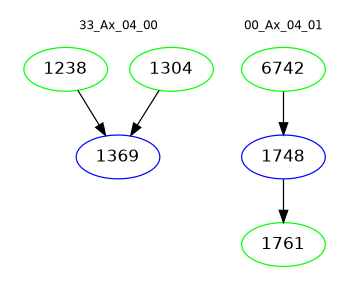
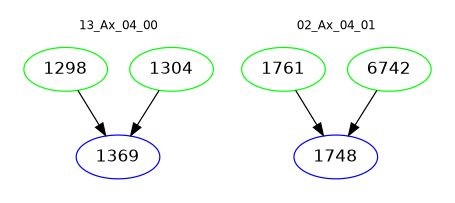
cluster "33_Ax_04_00": label "33_Ax_04_00" -> "13_Ax_04_00"
cluster "00_Ax_04_01": label "00_Ax_04_01" -> "02_Ax_04_01"
node "1238": label "1238" -> "1298"
edge "1748" -> "1761": reversed
